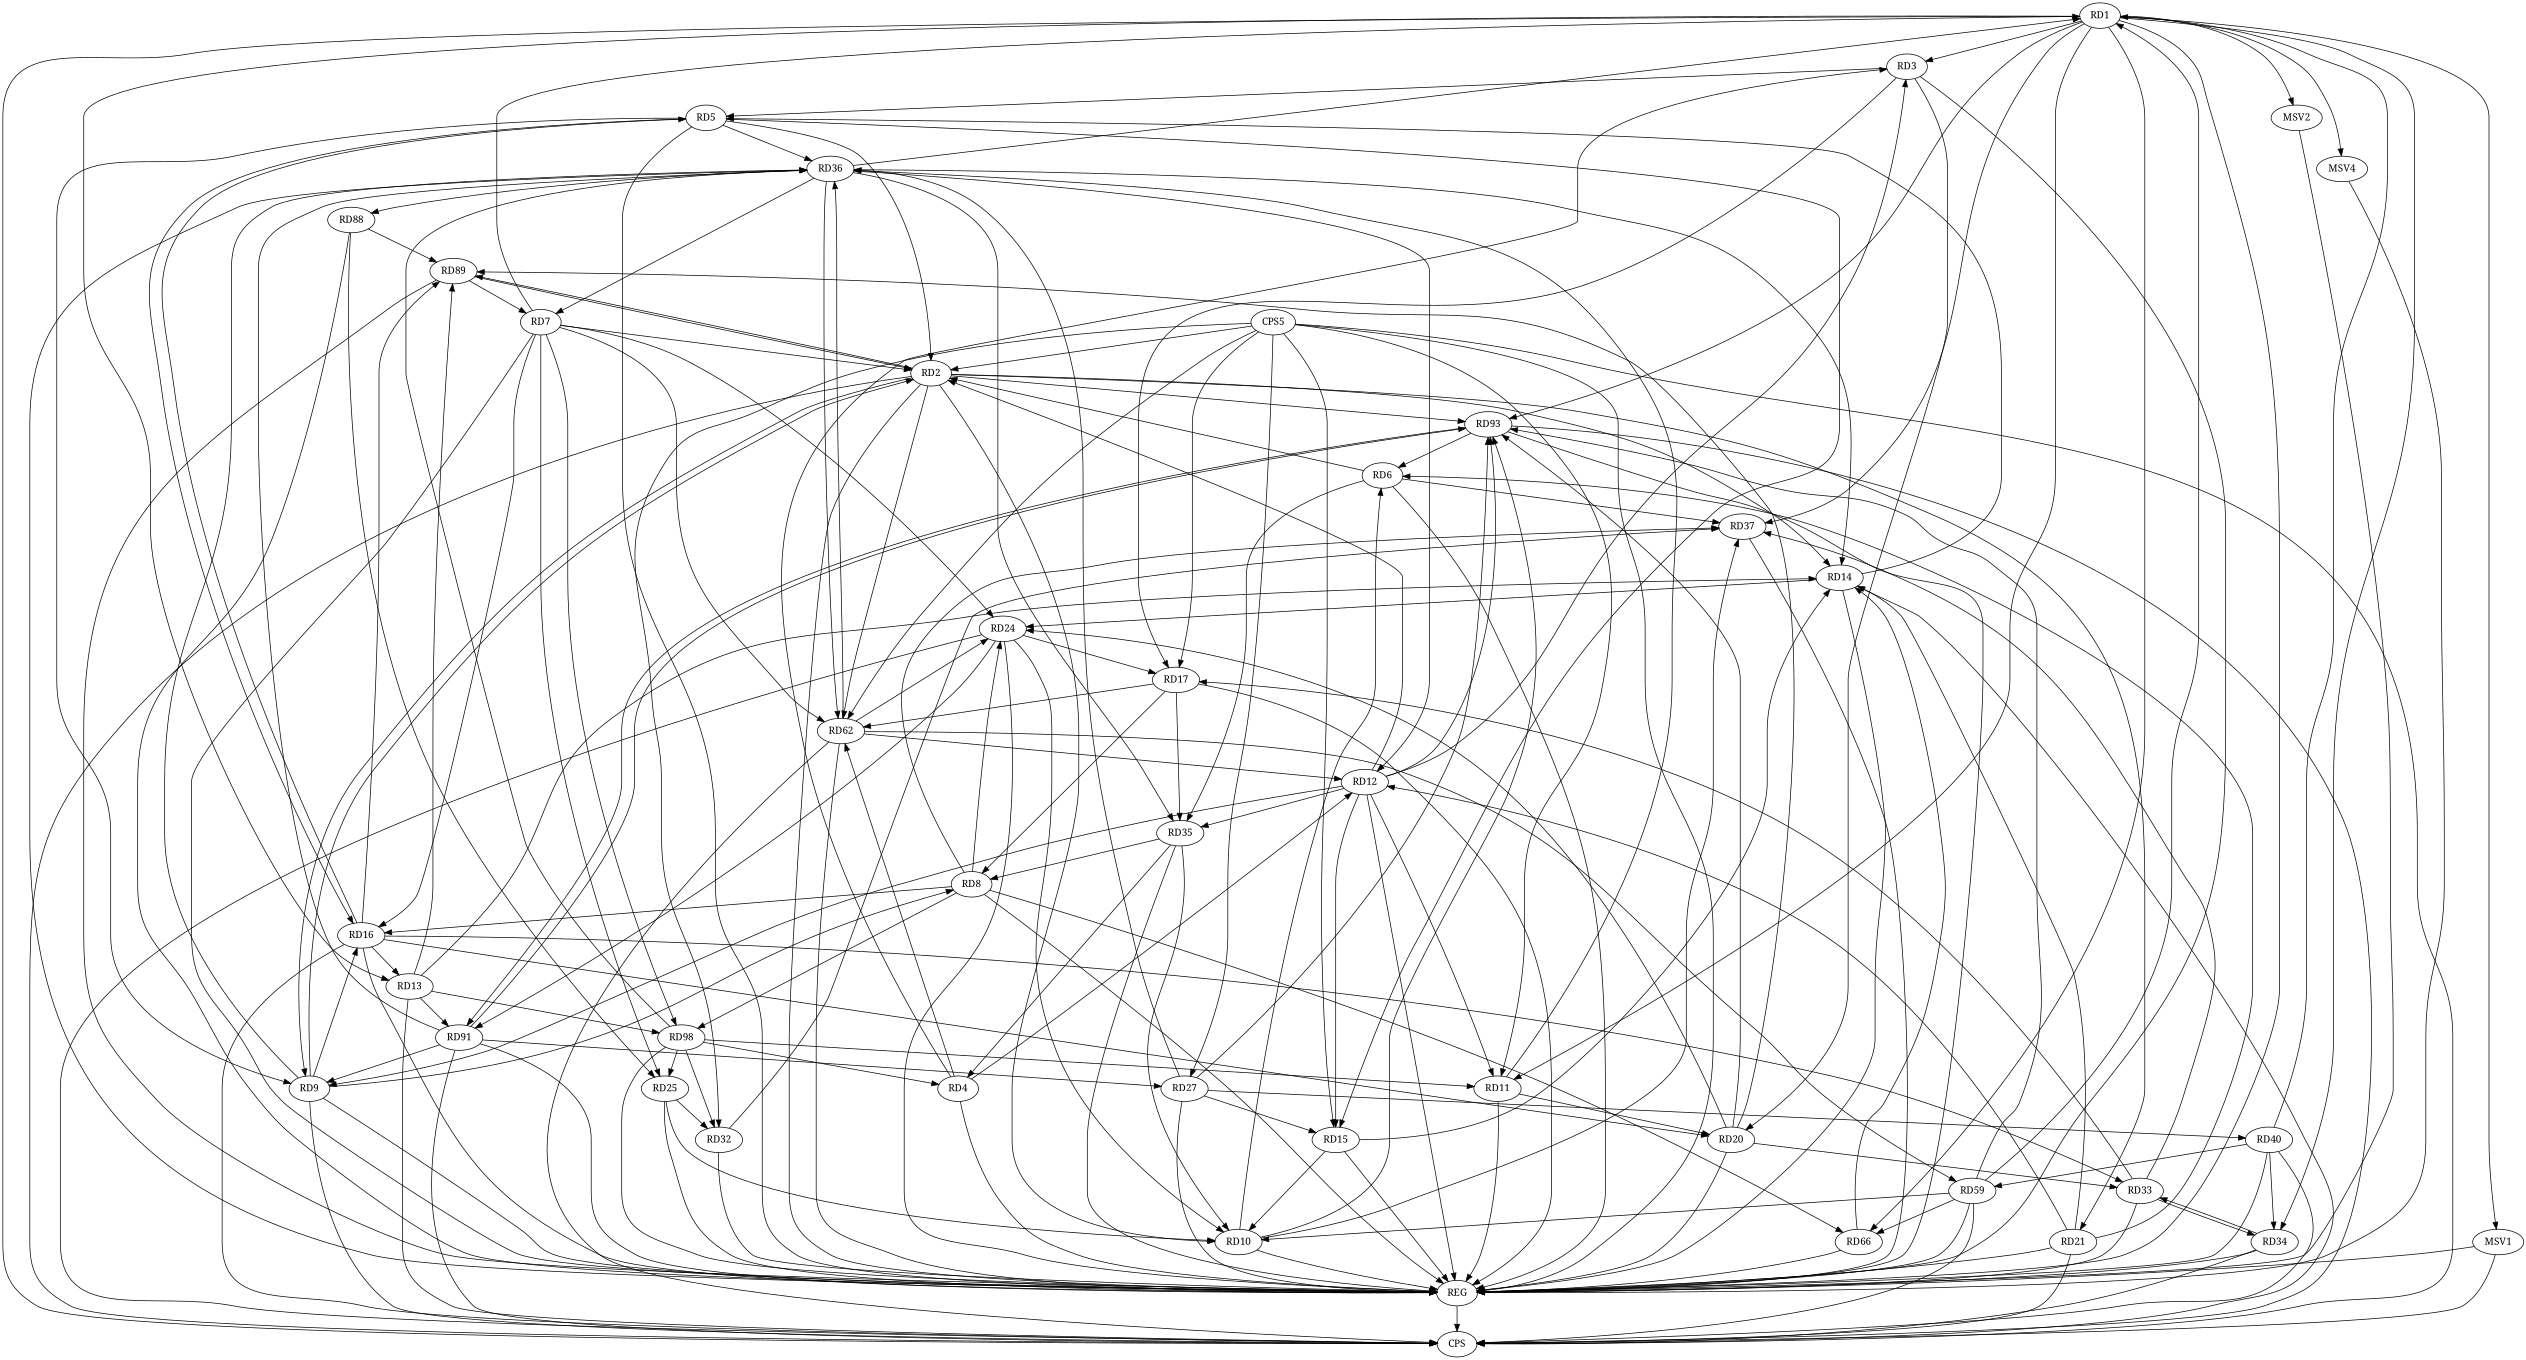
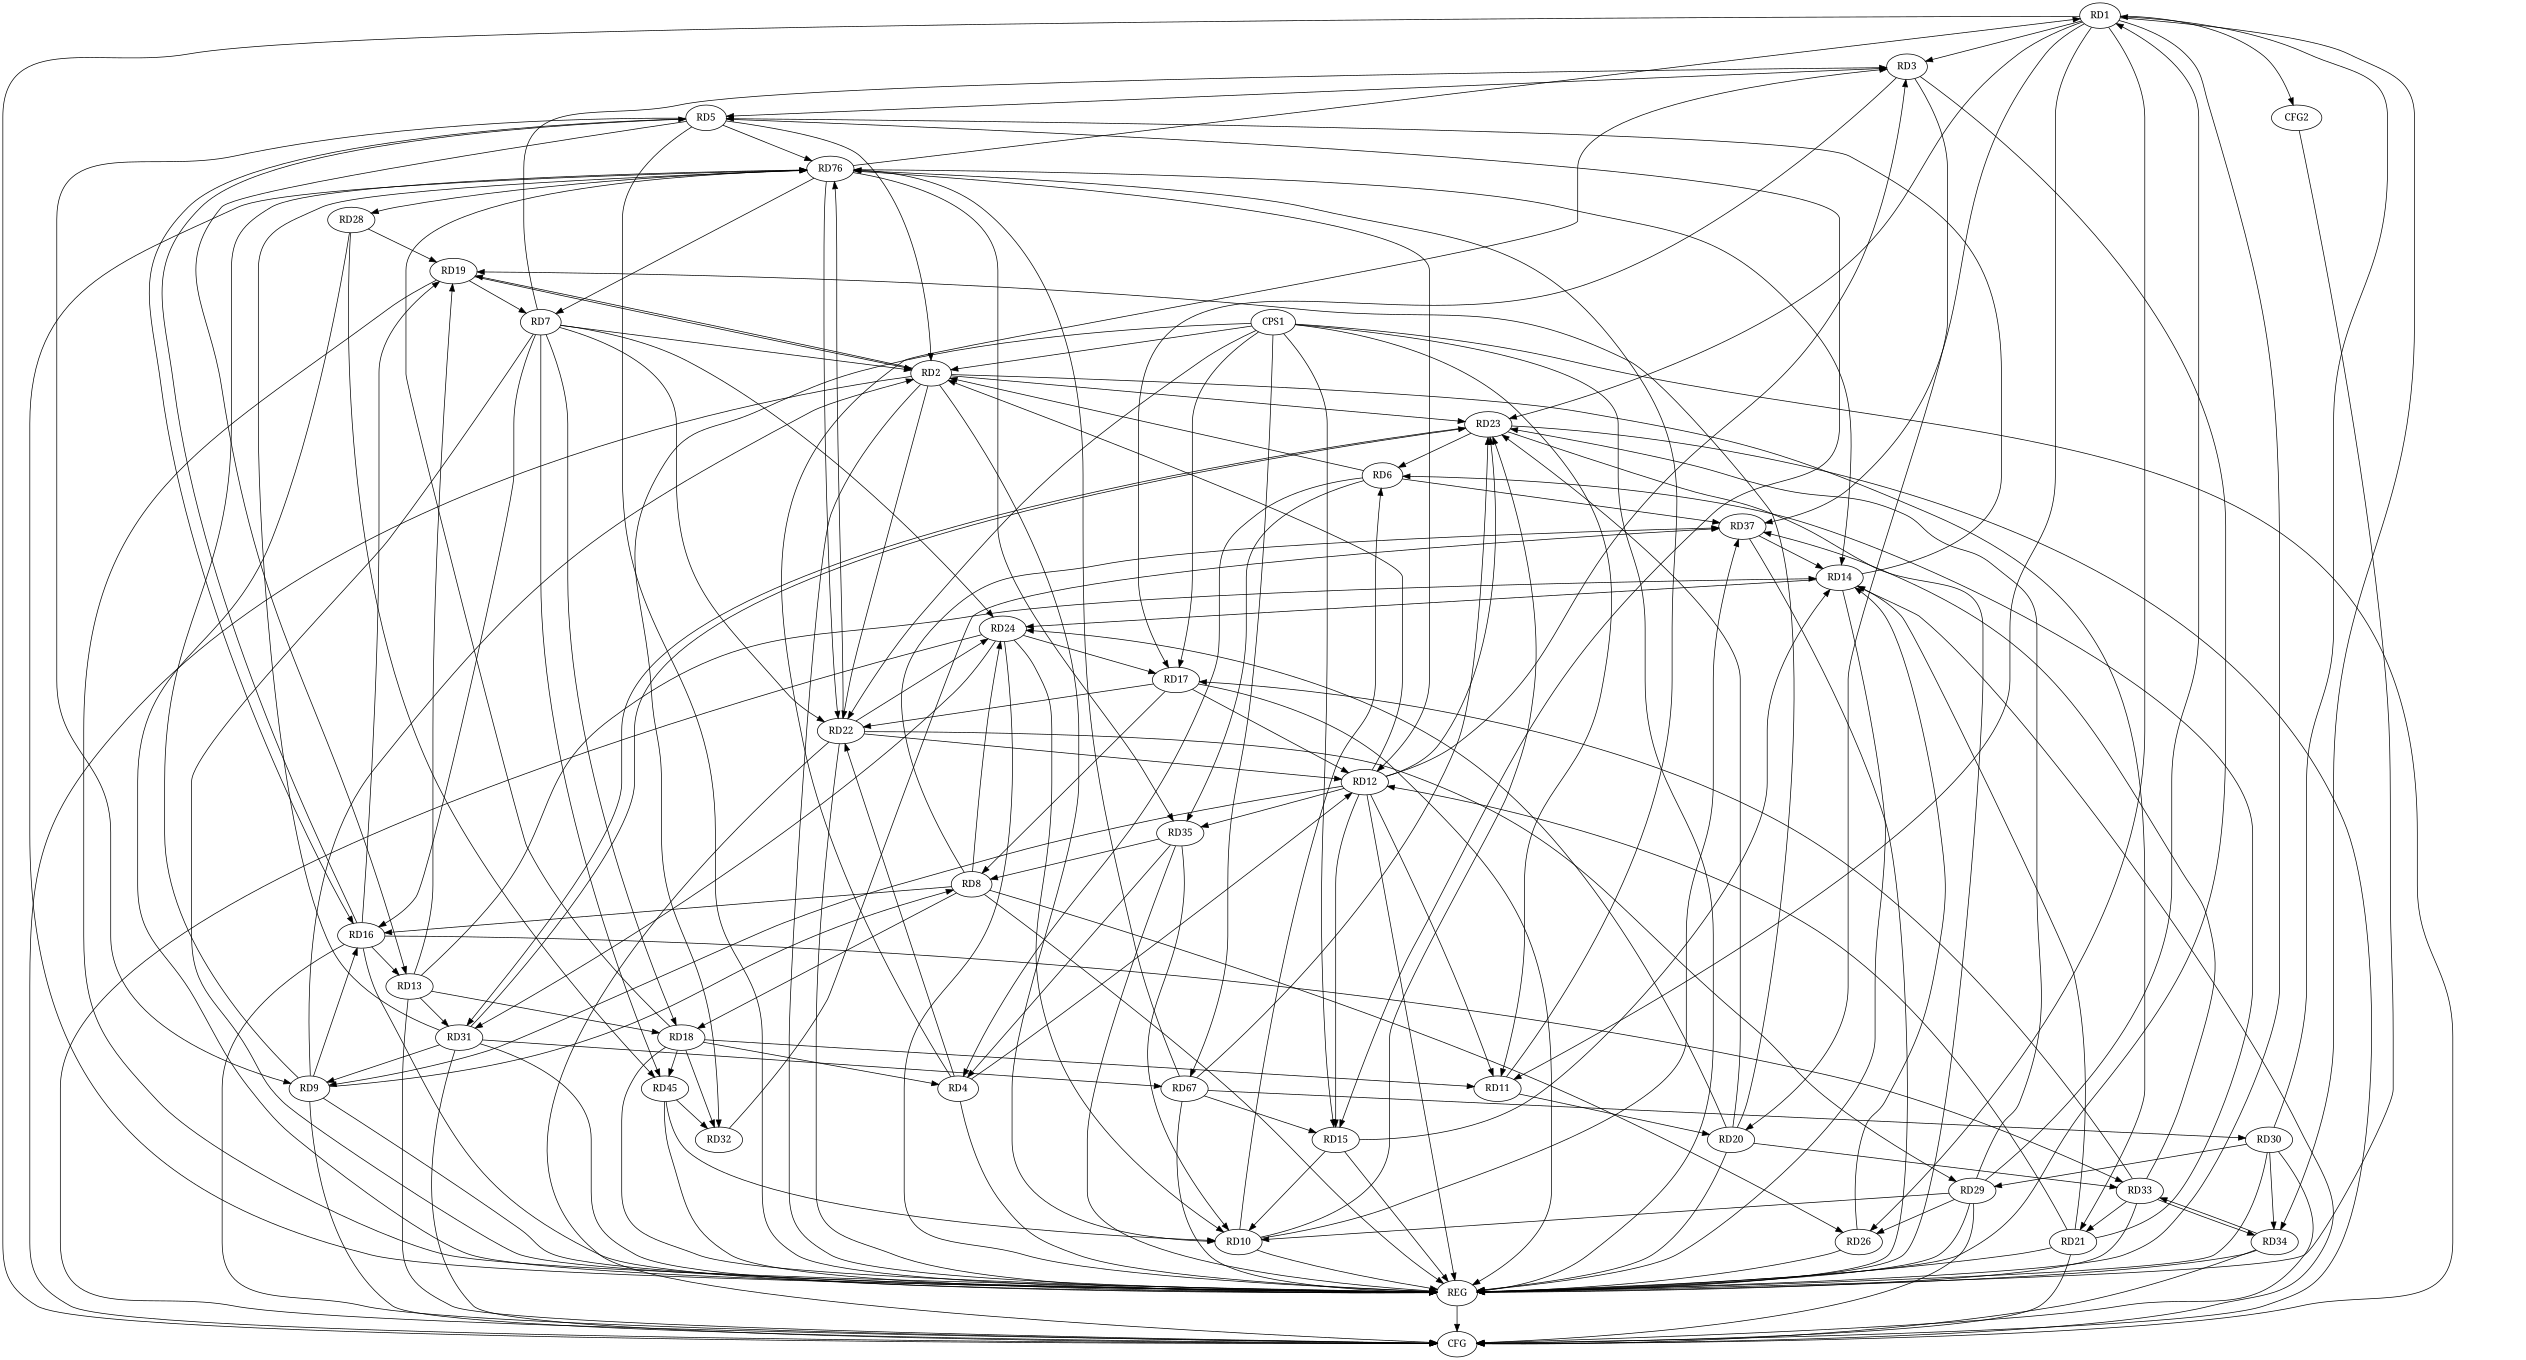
edge "RD7" -> "RD1": now "RD7" -> "RD3"
edge "RD1" -> "RD13": now "RD5" -> "RD13"
node "MSV2": label "MSV2" -> "CFG2"
node "RD36": label "RD36" -> "RD76"
node "MSV4": removed
node "RD88": label "RD88" -> "RD28"
node "RD89": label "RD89" -> "RD19"
node "CPS5": label "CPS5" -> "CPS1"
edge "RD2" -> "RD14": now "RD37" -> "RD14"
node "RD93": label "RD93" -> "RD23"
edge "RD2" -> "RD9": removed
node "RD62": label "RD62" -> "RD22"
edge "RD17" -> "RD35": now "RD17" -> "RD12"
edge "RD6" -> "REG": now "RD6" -> "RD4"
node "RD91": label "RD91" -> "RD31"
node "RD98": label "RD98" -> "RD18"
edge "RD16" -> "RD20": removed
node "RD25": label "RD25" -> "RD45"
node "RD27": label "RD27" -> "RD67"
node "RD40": label "RD40" -> "RD30"
edge "RD11" -> "REG": removed
node "RD59": label "RD59" -> "RD29"
edge "RD33" -> "RD21": added
node "RD66": label "RD66" -> "RD26"
node "MSV1": removed
edge "RD32" -> "REG": removed
node "CPS": label "CPS" -> "CFG"
